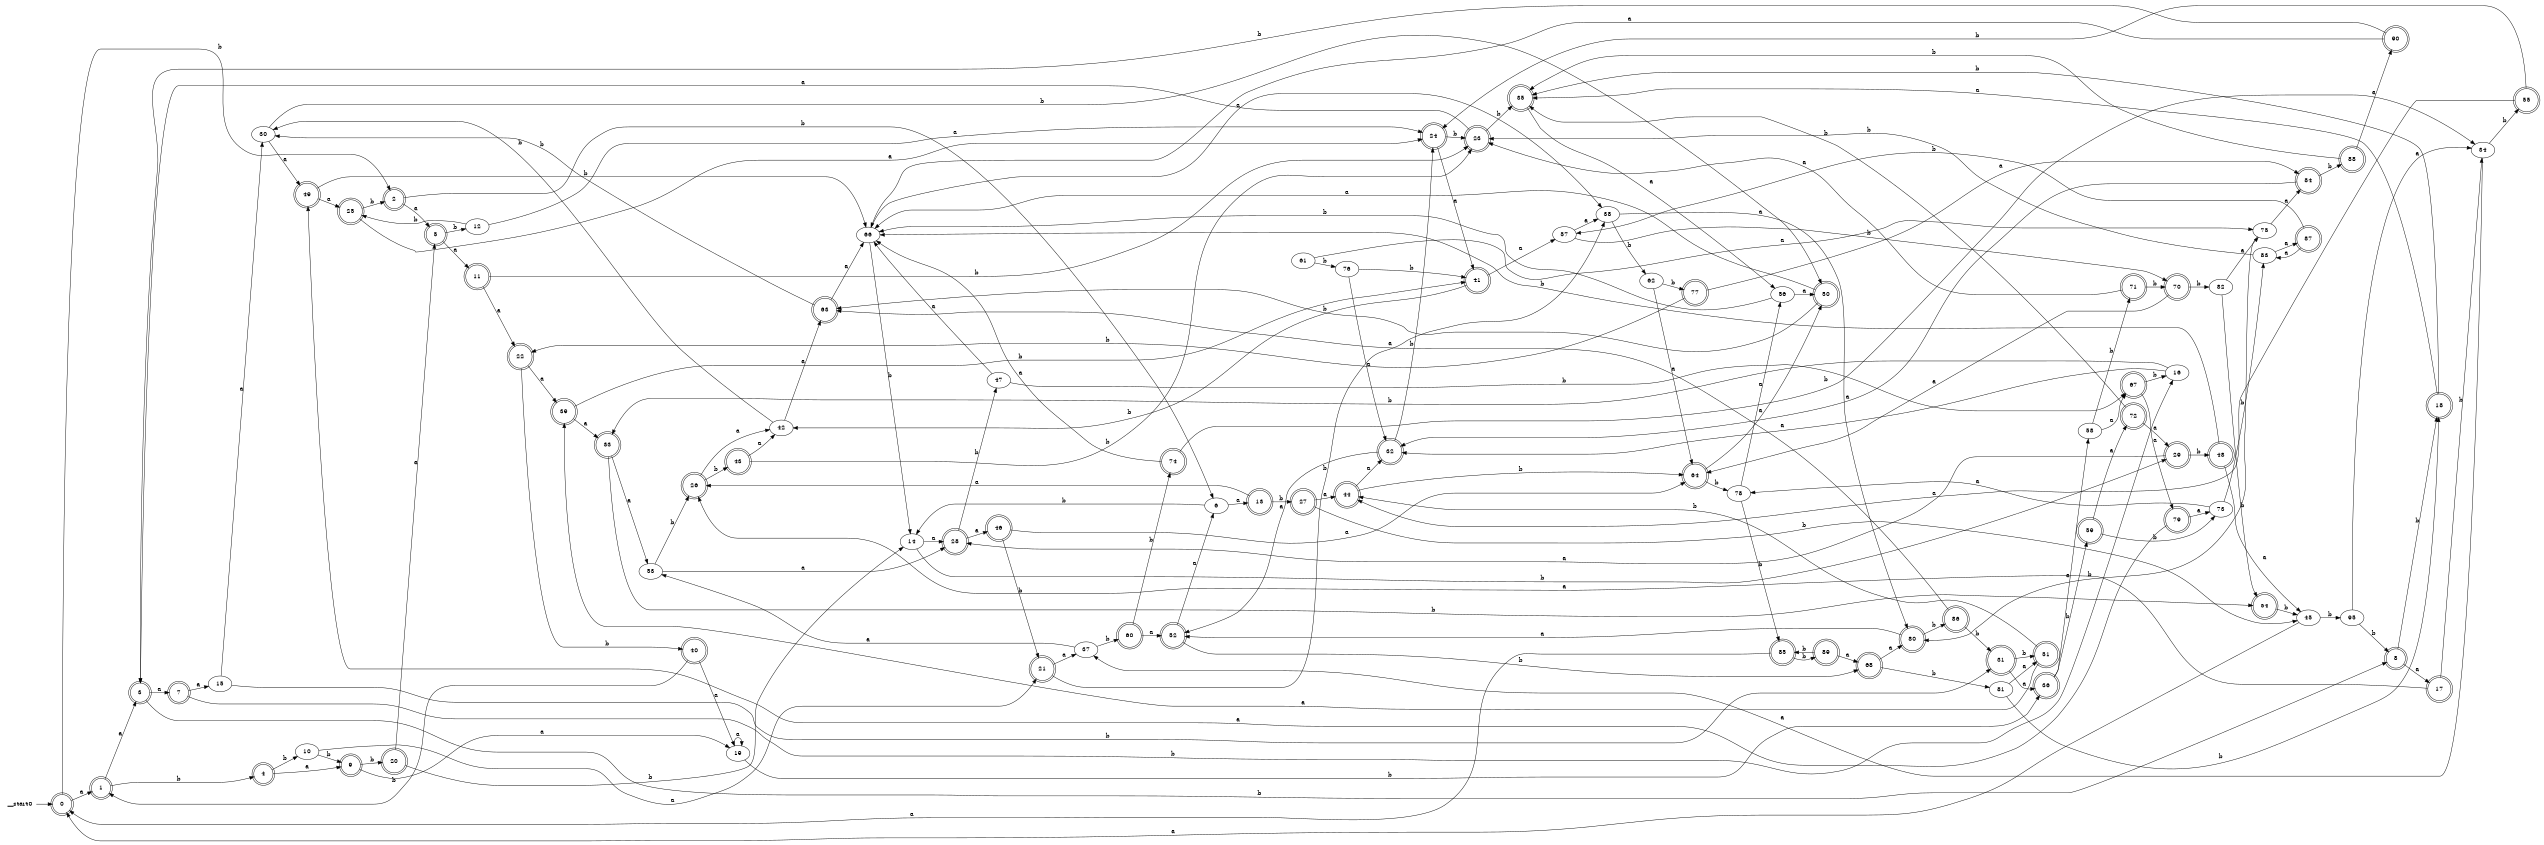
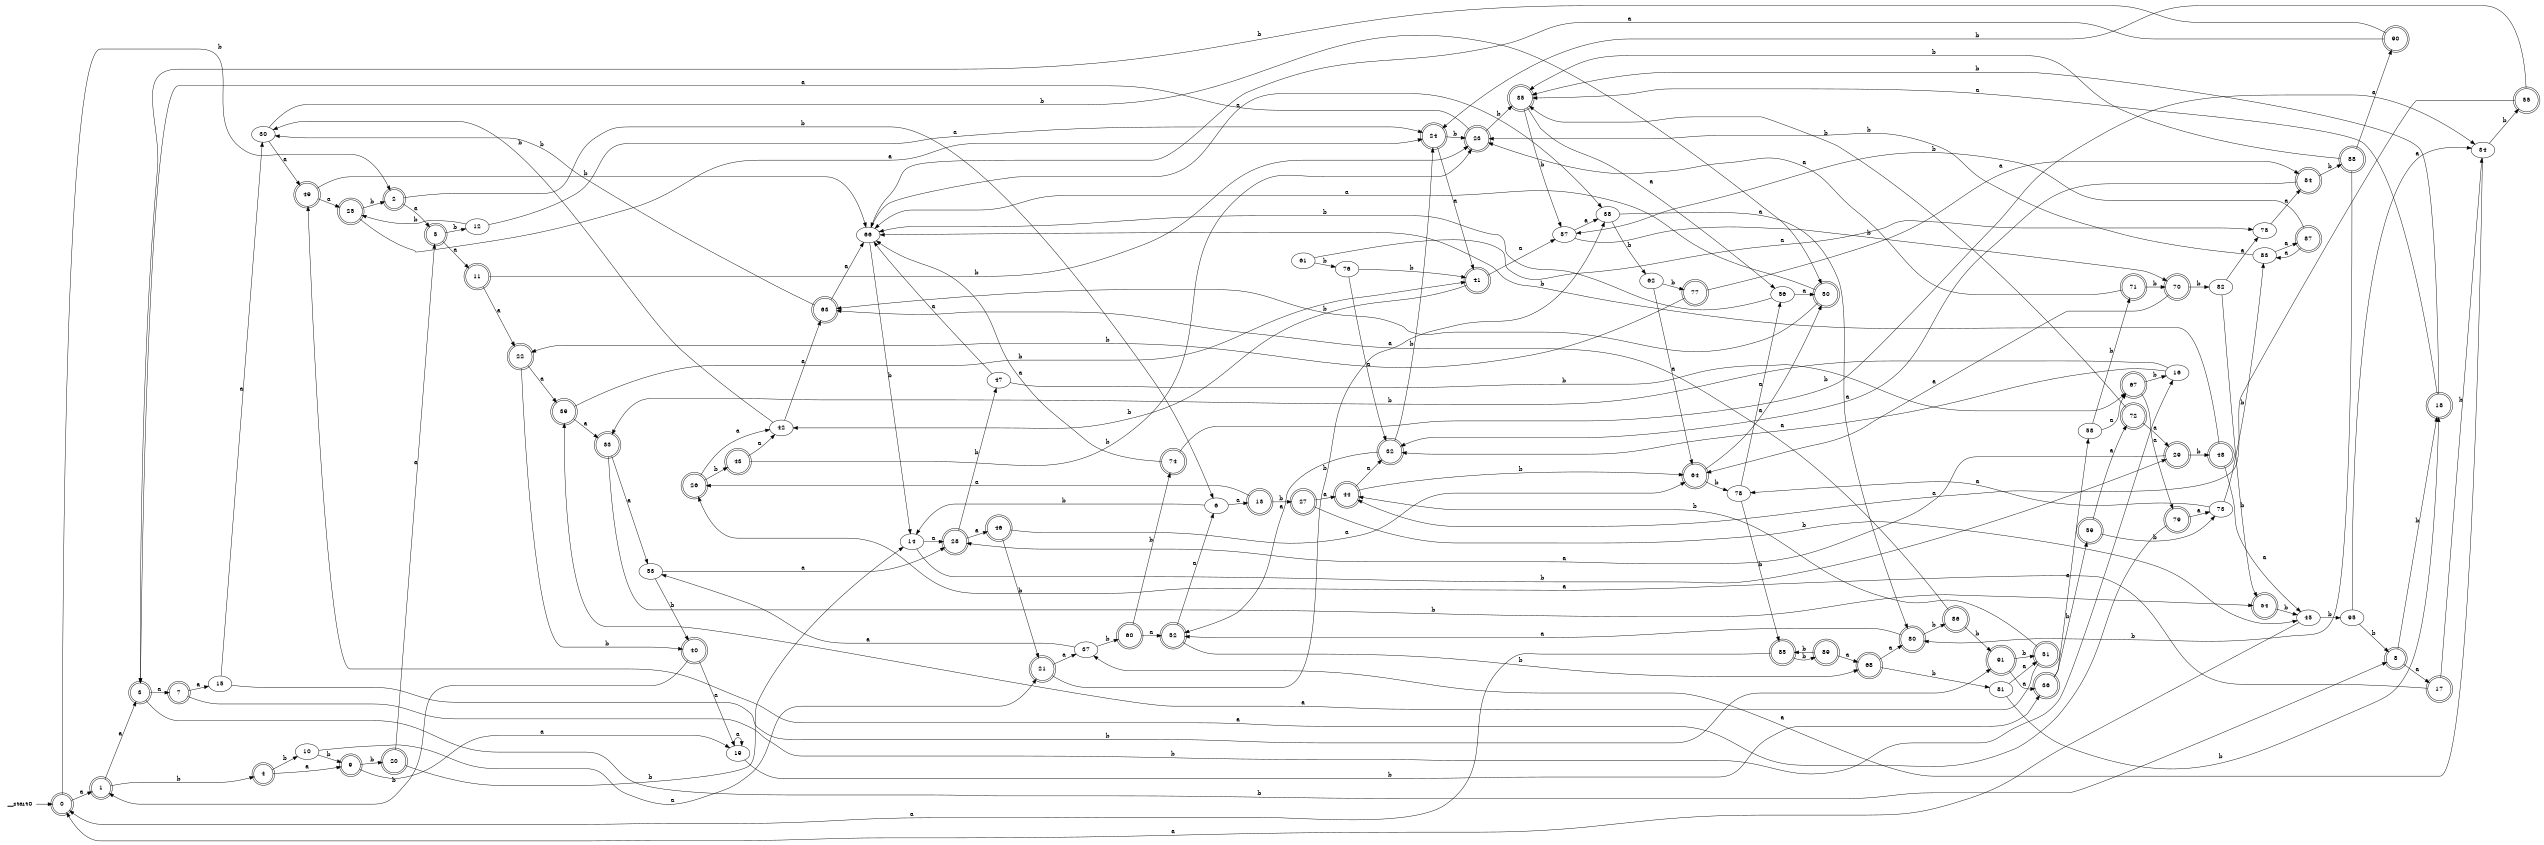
edge "35" -> "57": added, label "b"
edge "53" -> "26": now "53" -> "40"
edge "75" -> "80": now "88" -> "80"
node "31": label "31" -> "91"
